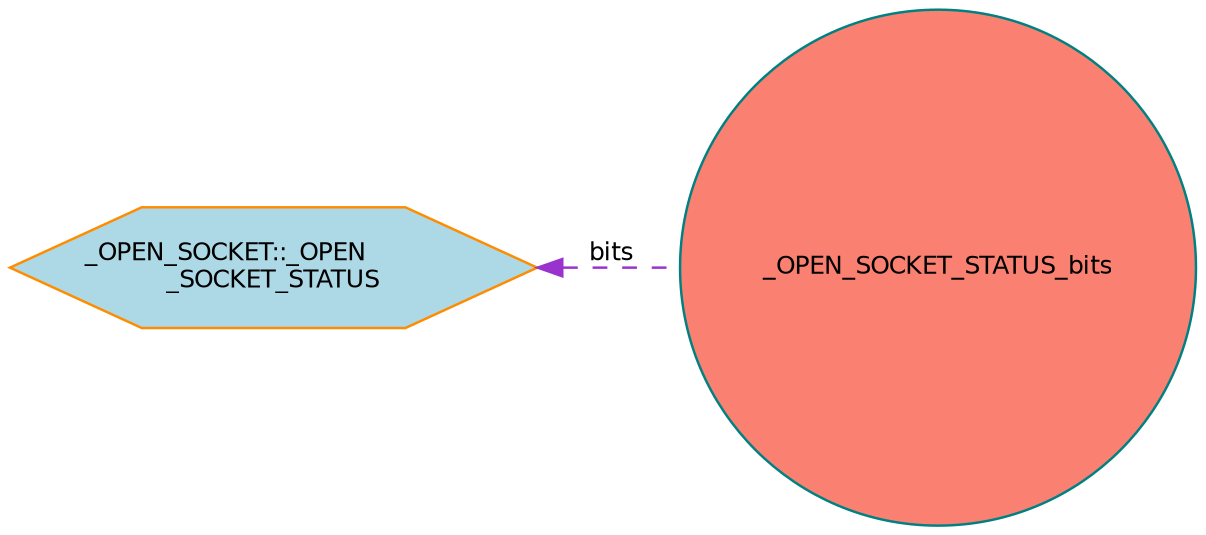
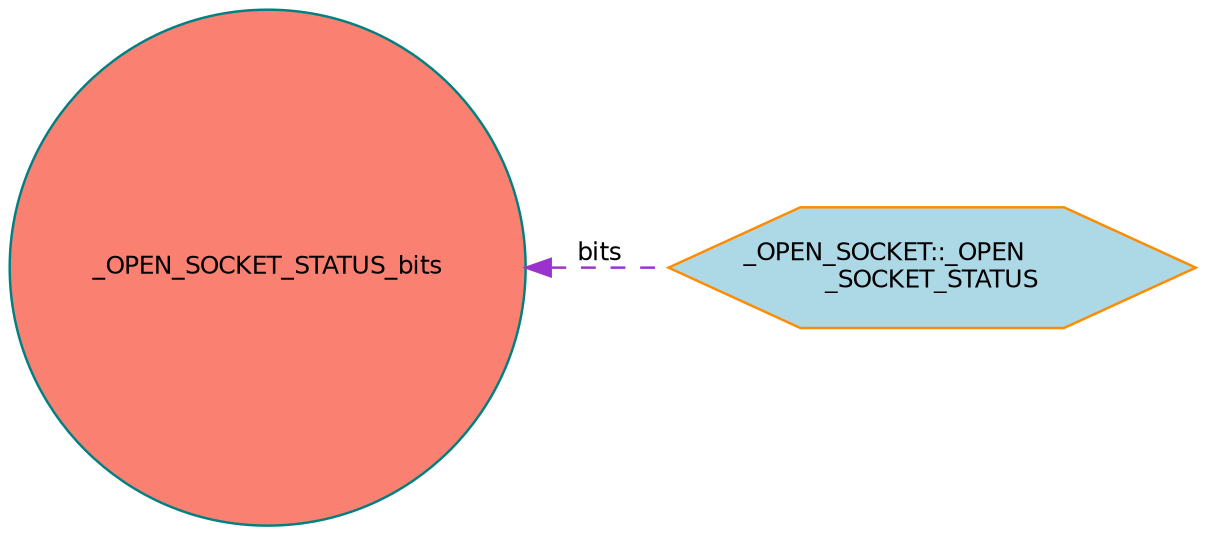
edge "_OPEN_SOCKET_STATUS_bits" -> "_OPEN_SOCKET::_OPEN _SOCKET_STATUS": reversed
